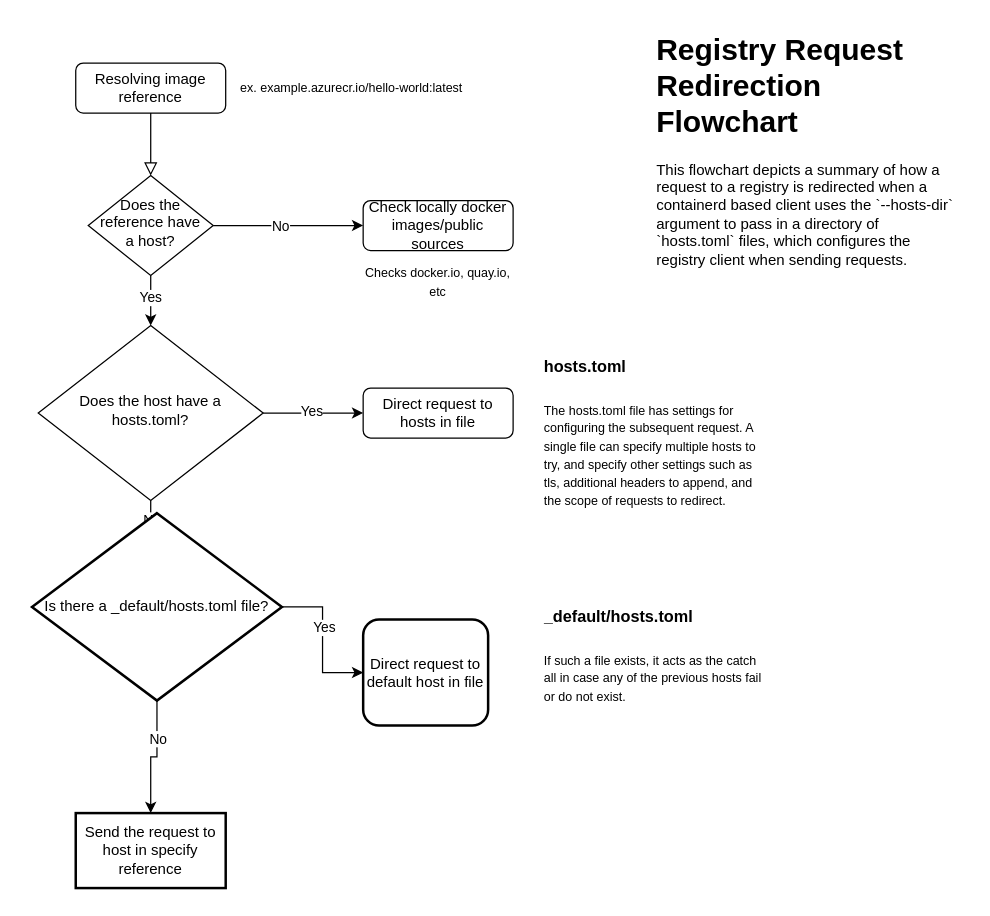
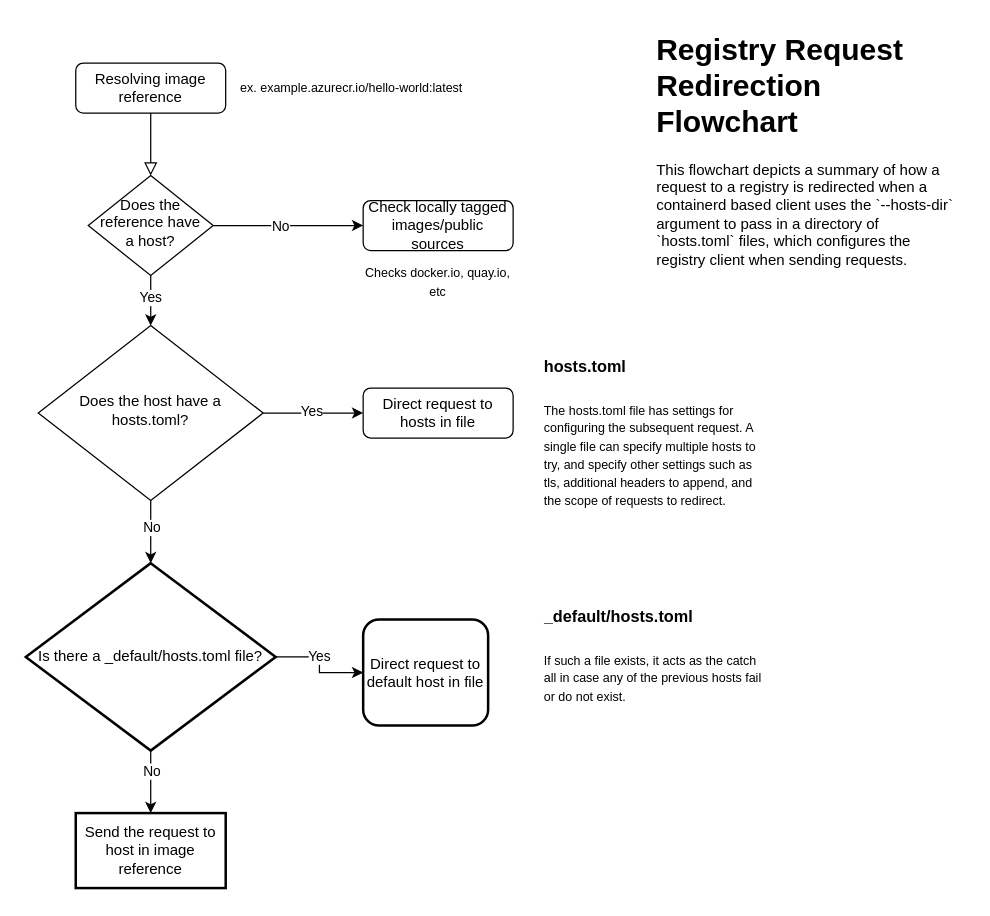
node "Check locally docker images/public sources": label "Check locally docker images/public sources" -> "Check locally tagged images/public sources"
node "Is there a _default/hosts.toml file?": moved (157, 607) -> (151, 657)
node "Send the request to host in specify reference": label "Send the request to host in specify reference" -> "Send the request to host in image reference"
